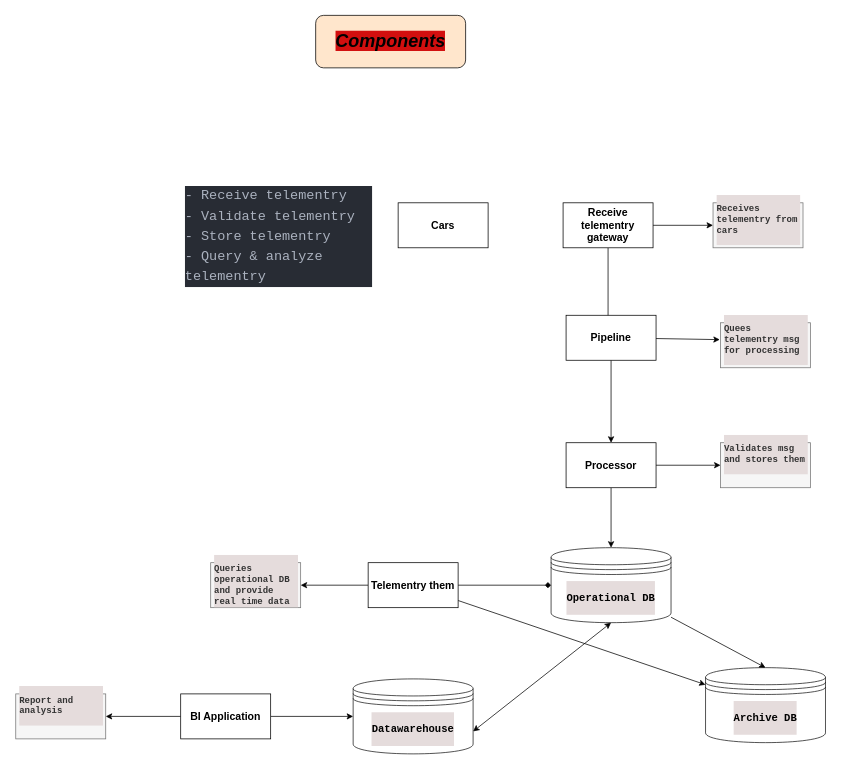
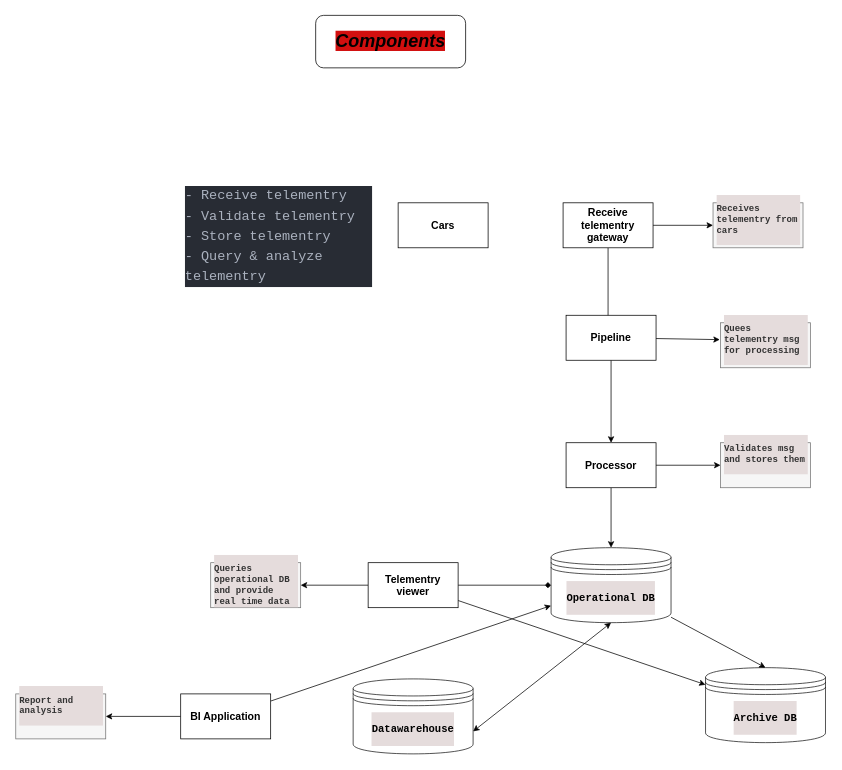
node "Components": fillcolor #ffe6cc -> #ffffff
node "Telementry them": label "Telementry them" -> "Telementry viewer"
edge "BI Application" -> "Datawarehouse": now "BI Application" -> "Operational DB"
